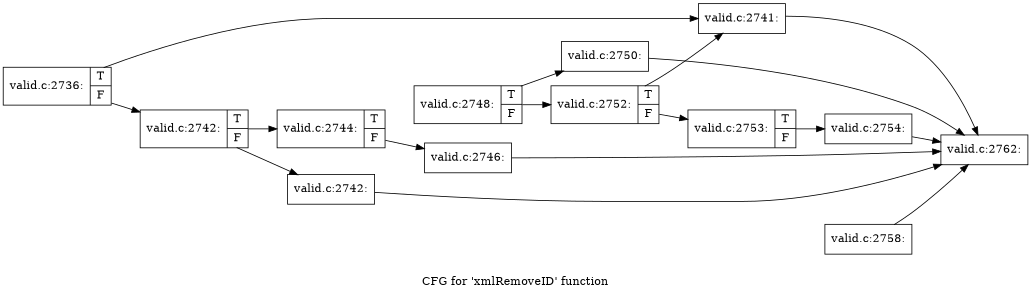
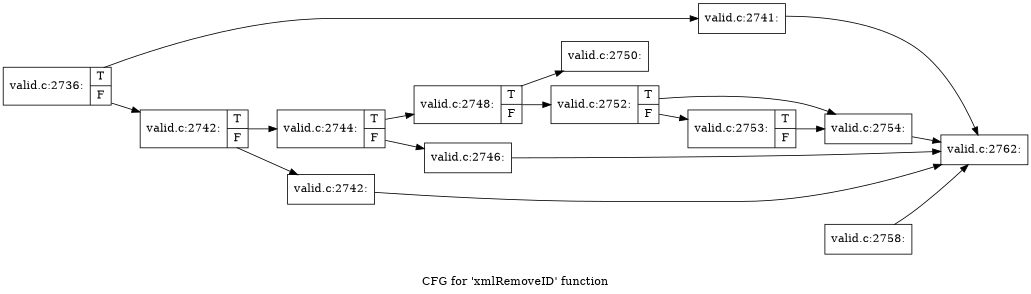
edge "valid.c:2752:" -> "valid.c:2741:": now "valid.c:2752:" -> "valid.c:2754:"
edge "valid.c:2750:" -> "valid.c:2762:": removed
edge "valid.c:2744:" -> "valid.c:2748:": added
